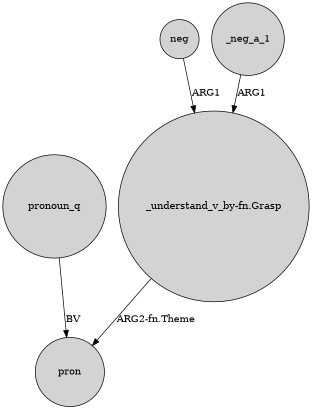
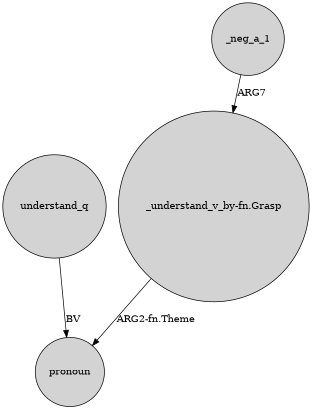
node "neg": removed
edge "_neg_a_1" -> "_understand_v_by-fn.Grasp": label "ARG1" -> "ARG7"
node "pronoun_q": label "pronoun_q" -> "understand_q"
node "pron": label "pron" -> "pronoun"
